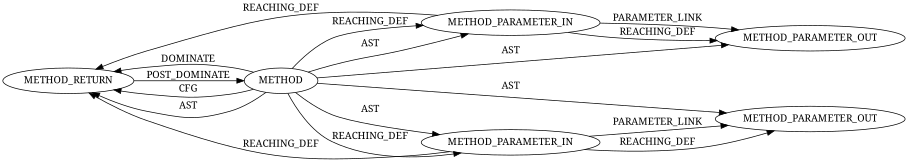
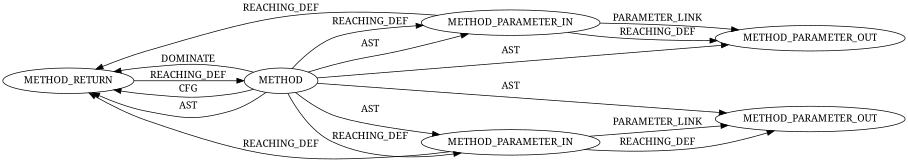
edge "METHOD_RETURN" -> "METHOD": label "POST_DOMINATE" -> "REACHING_DEF"
